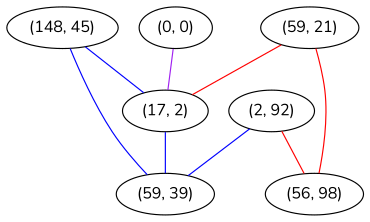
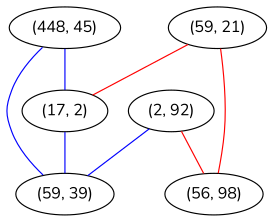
node "(148, 45)": label "(148, 45)" -> "(448, 45)"
node "(0, 0)": removed
